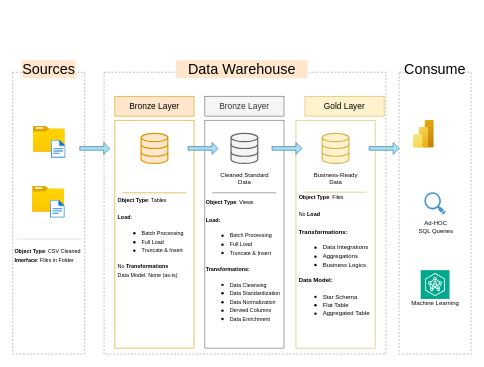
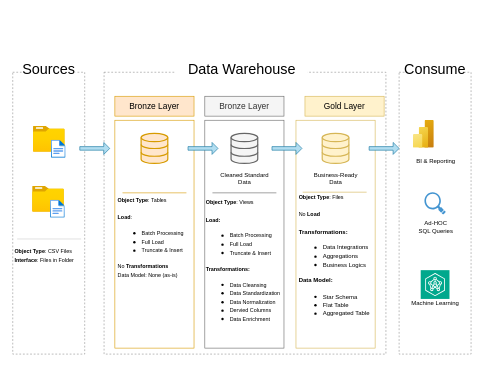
node "Sources": fillcolor #ffe6cc -> #ffffff
node "Data Warehouse": fillcolor #ffe6cc -> #ffffff
node "BI & Reporting": added
node "Object Type: CSV Cleaned Interface: Files in Folder": label "Object Type: CSV Cleaned Interface: Files in Folder" -> "Object Type: CSV Files Interface: Files in Folder"
